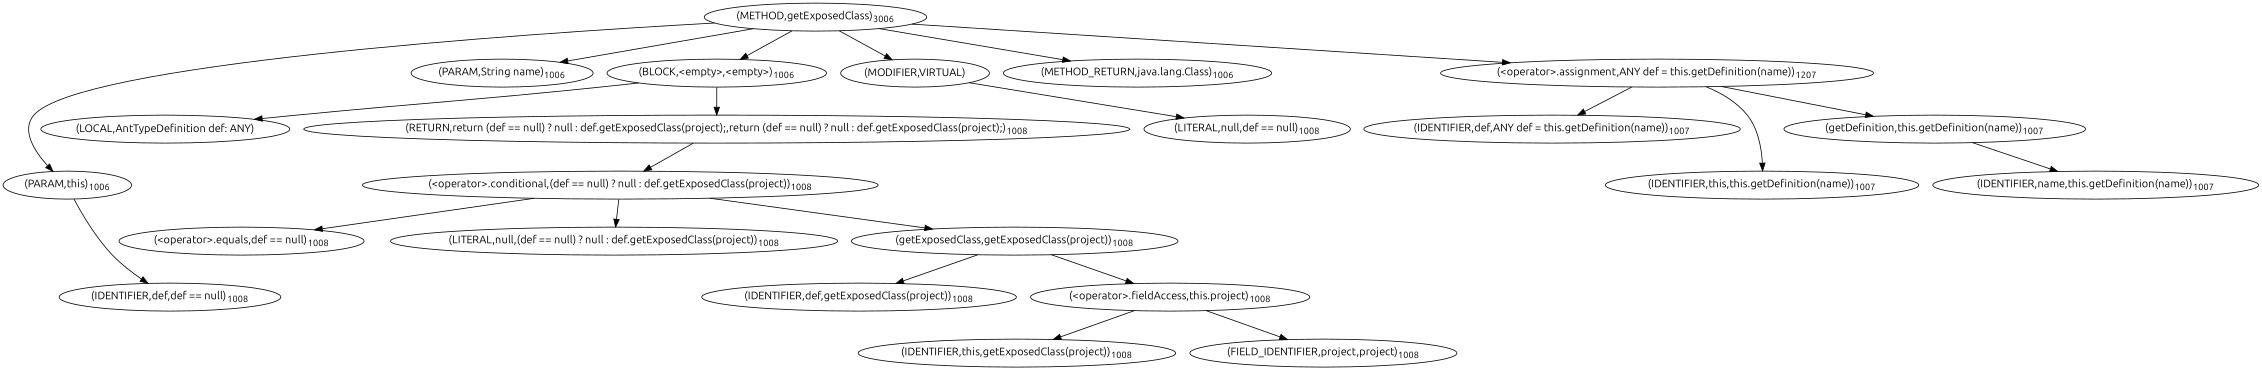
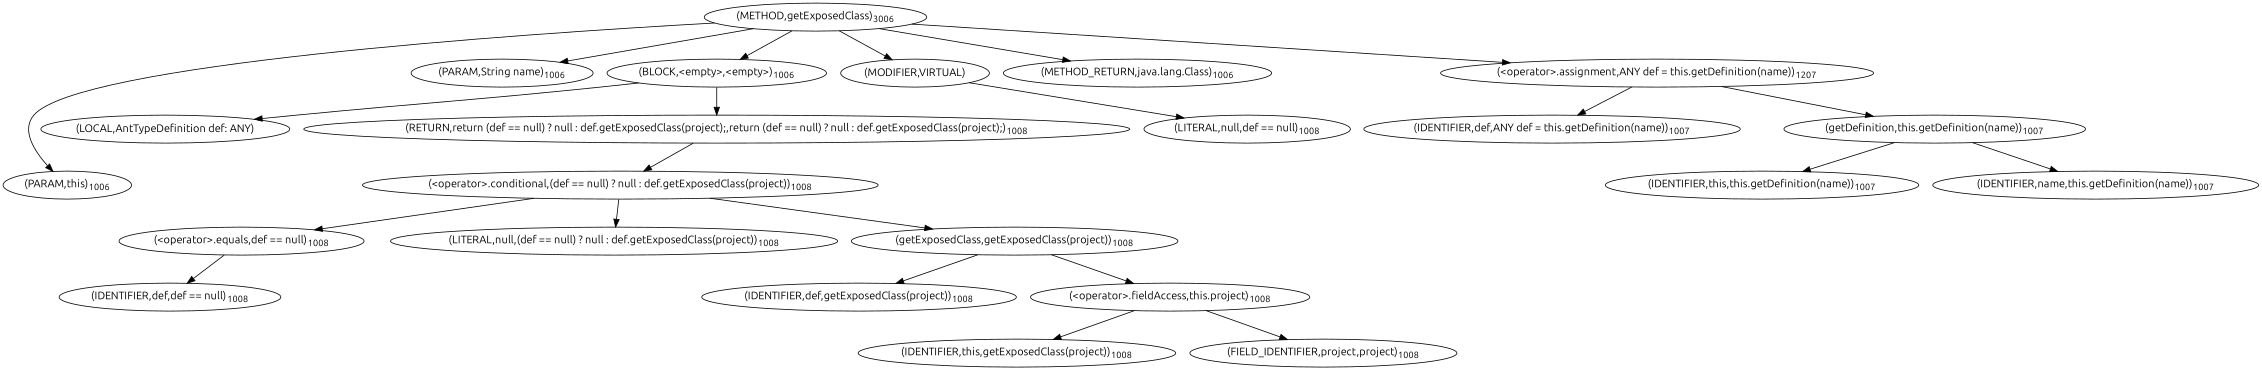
edge "(<operator>.assignment,ANY def = this.getDefinition(name))" -> "(IDENTIFIER,this,this.getDefinition(name))": now "(getDefinition,this.getDefinition(name))" -> "(IDENTIFIER,this,this.getDefinition(name))"
edge "(PARAM,this)" -> "(IDENTIFIER,def,def == null)": now "(<operator>.equals,def == null)" -> "(IDENTIFIER,def,def == null)"
